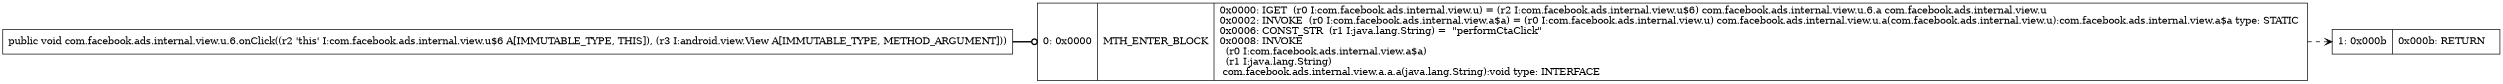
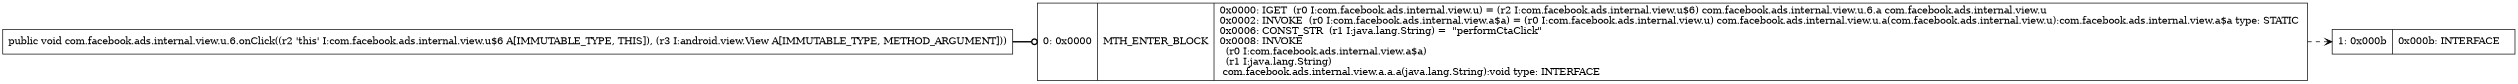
node "1: 0x000b": text "0x000b: RETURN" -> "0x000b: INTERFACE"
